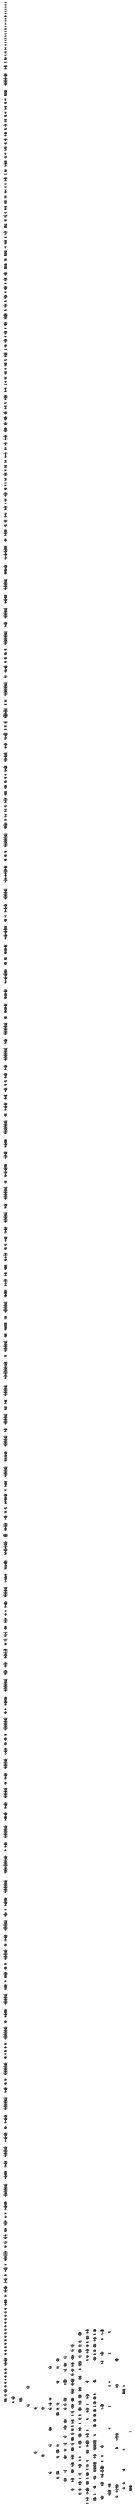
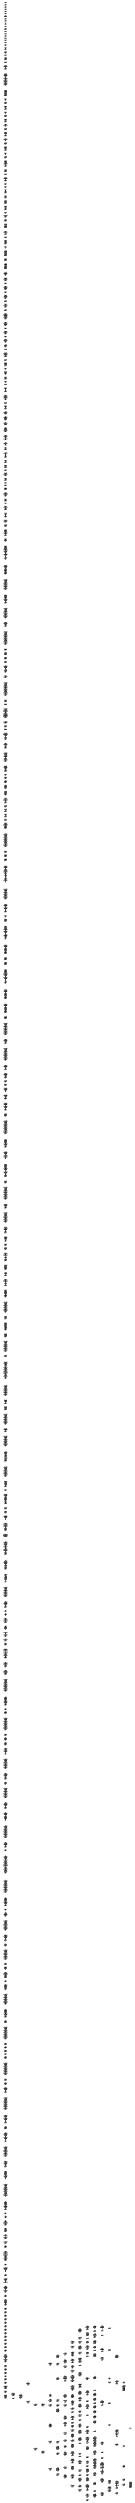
node "# 0x328 JUMPDEST PUSHX Data JUMP": removed
